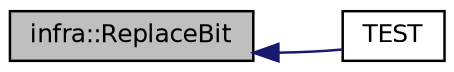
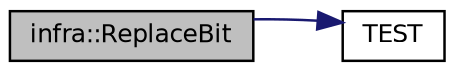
edge "TEST" -> "infra::ReplaceBit": reversed
